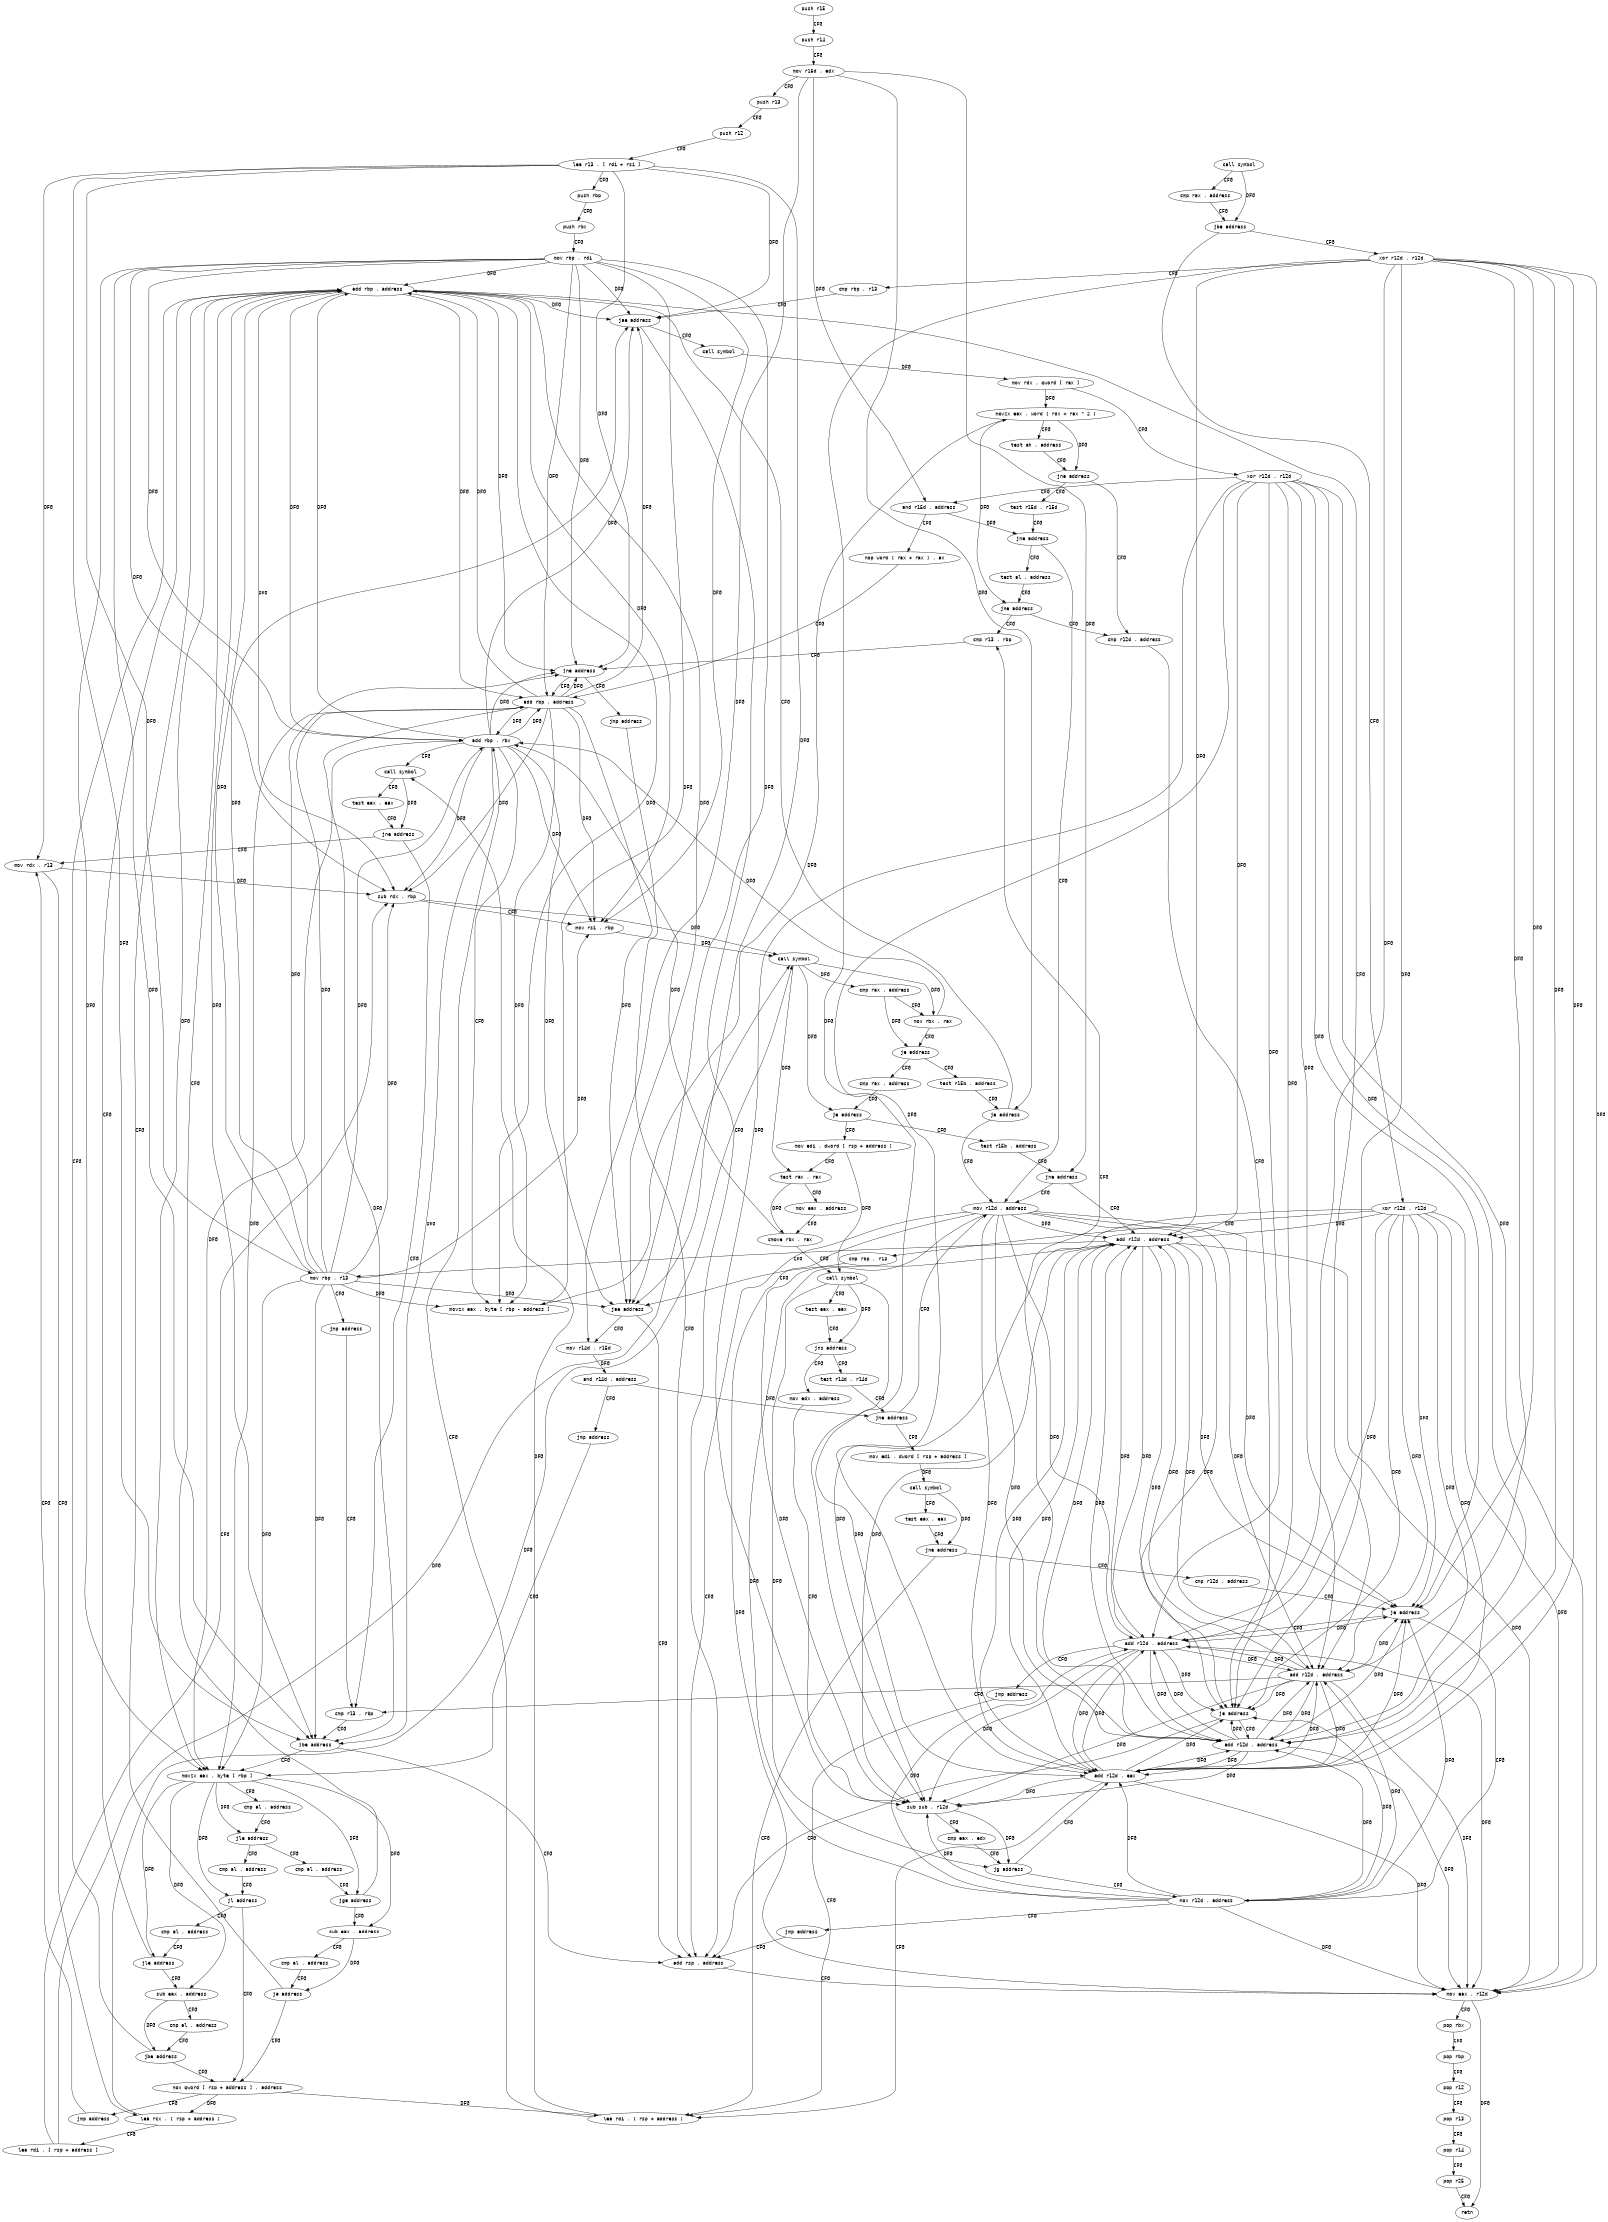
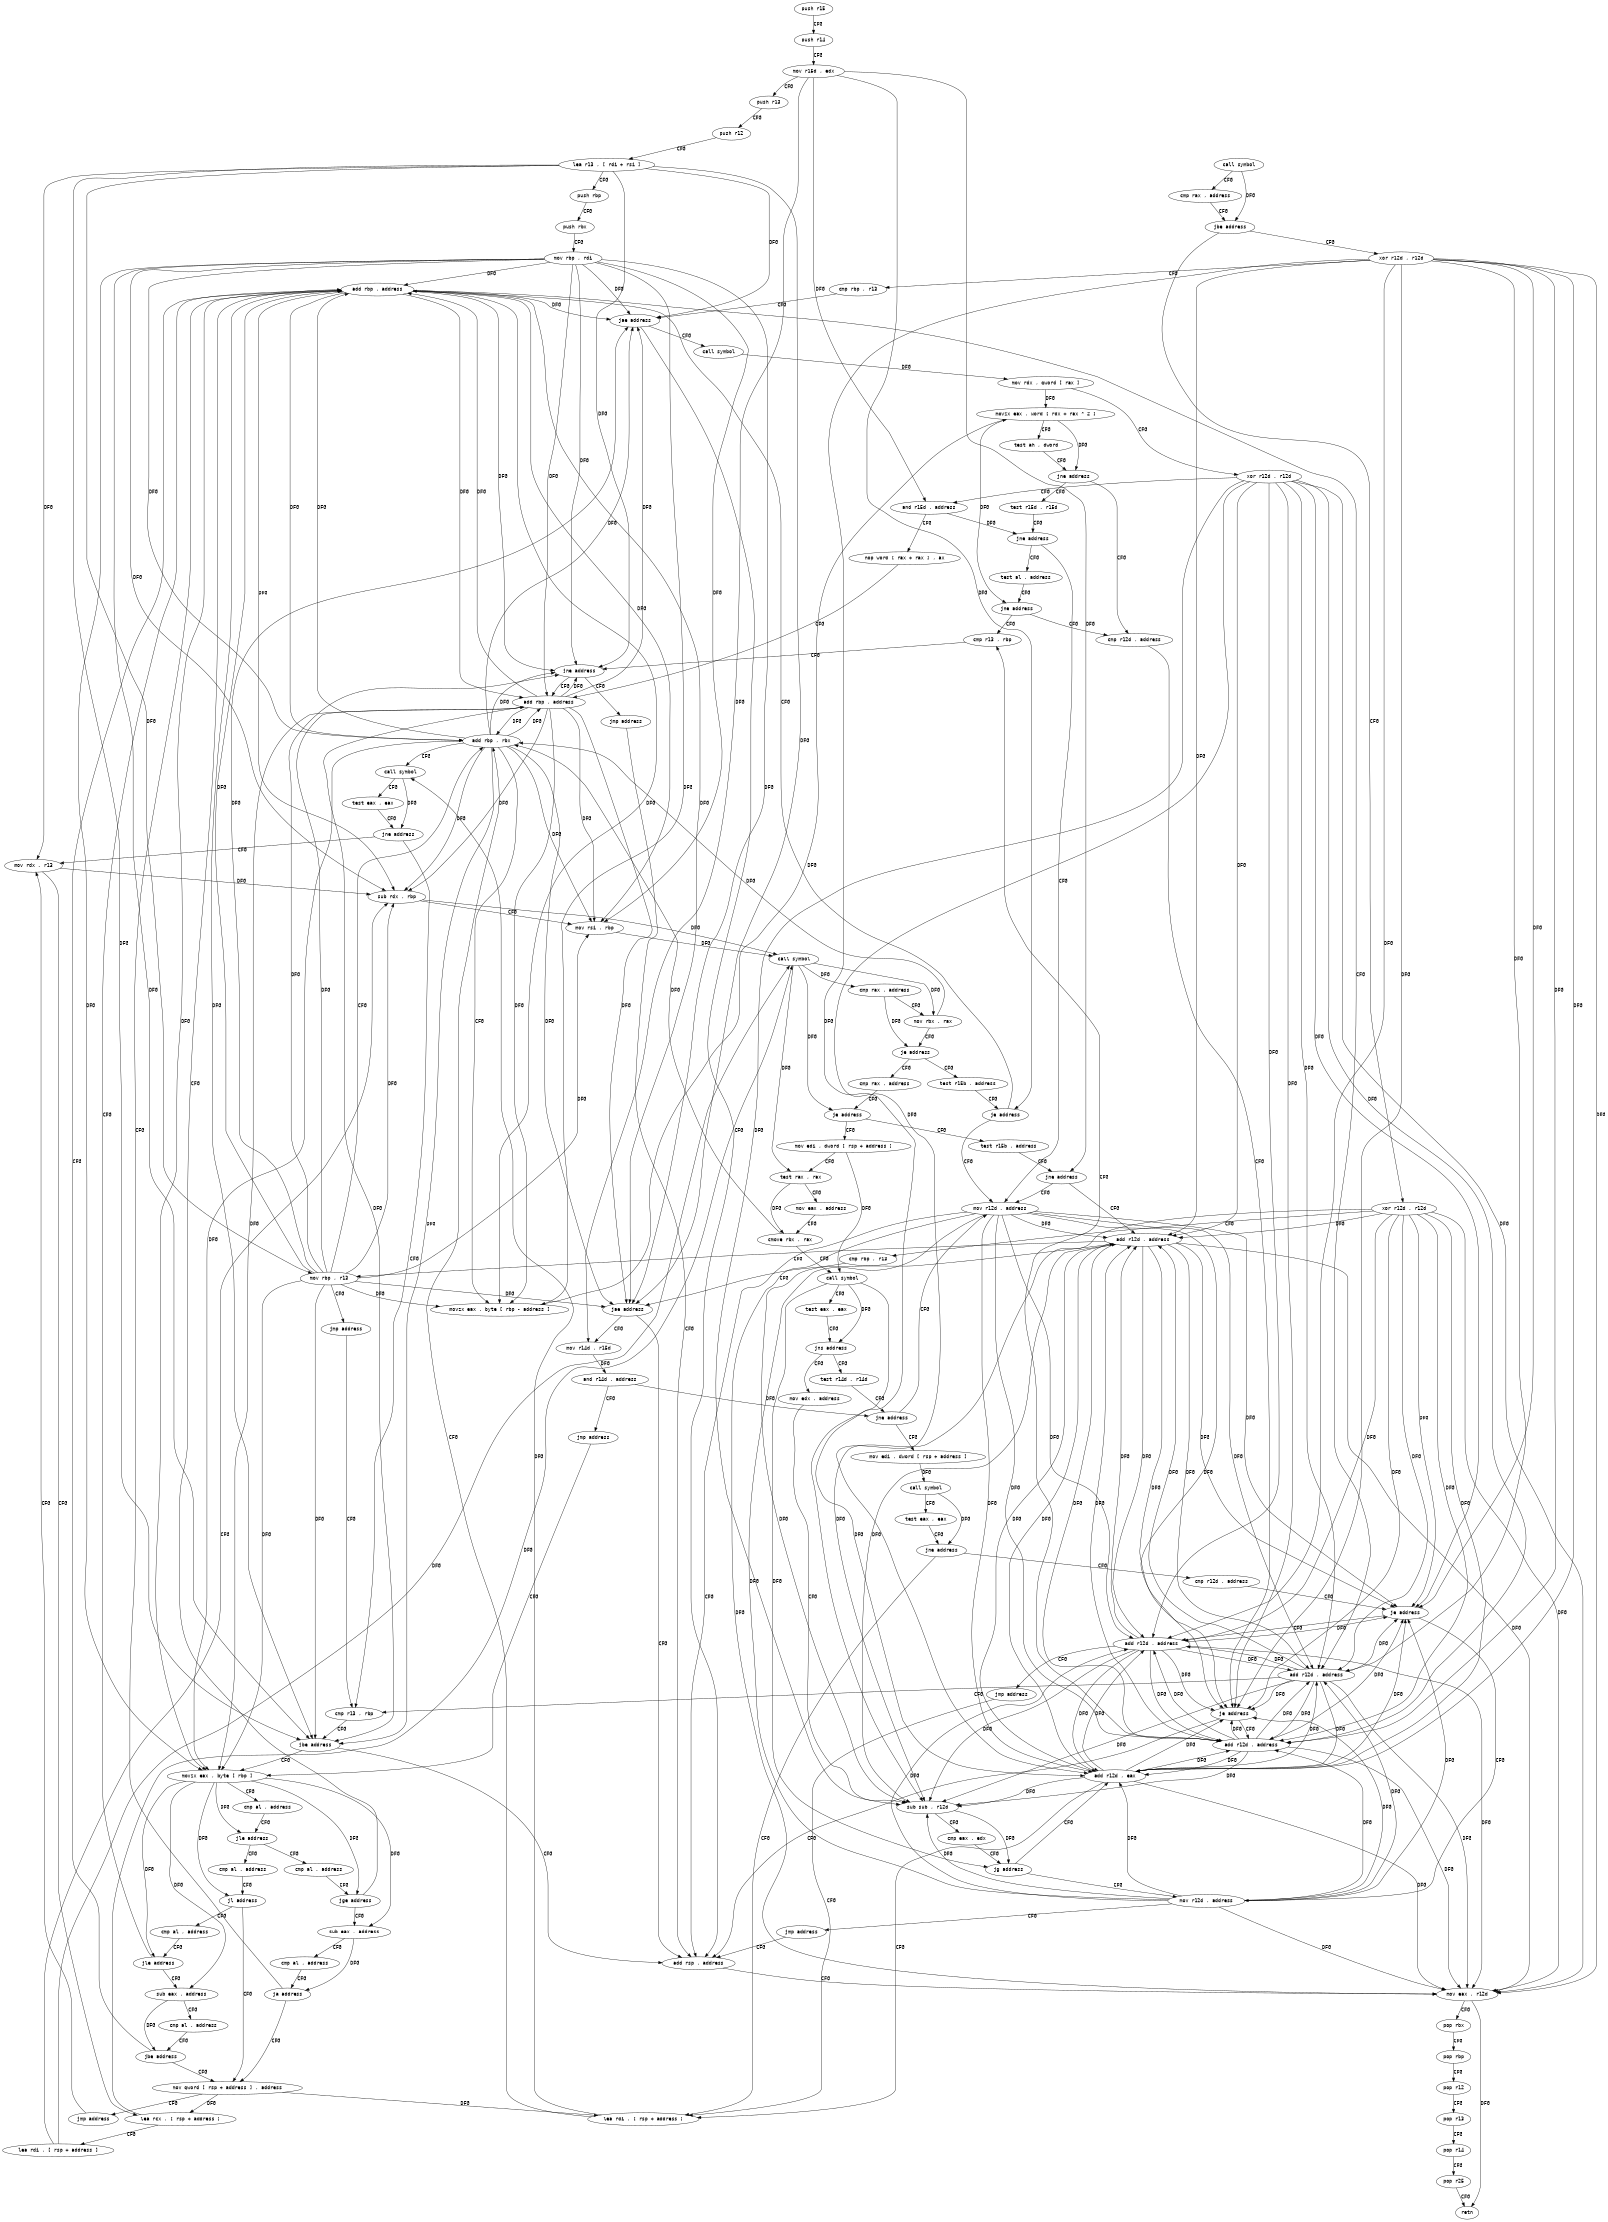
node "test ah , address": label "test ah , address" -> "test ah , dword"
edge "mov rbp , r13" -> "add rbp , rbx": label "DFG" -> "CFG"
